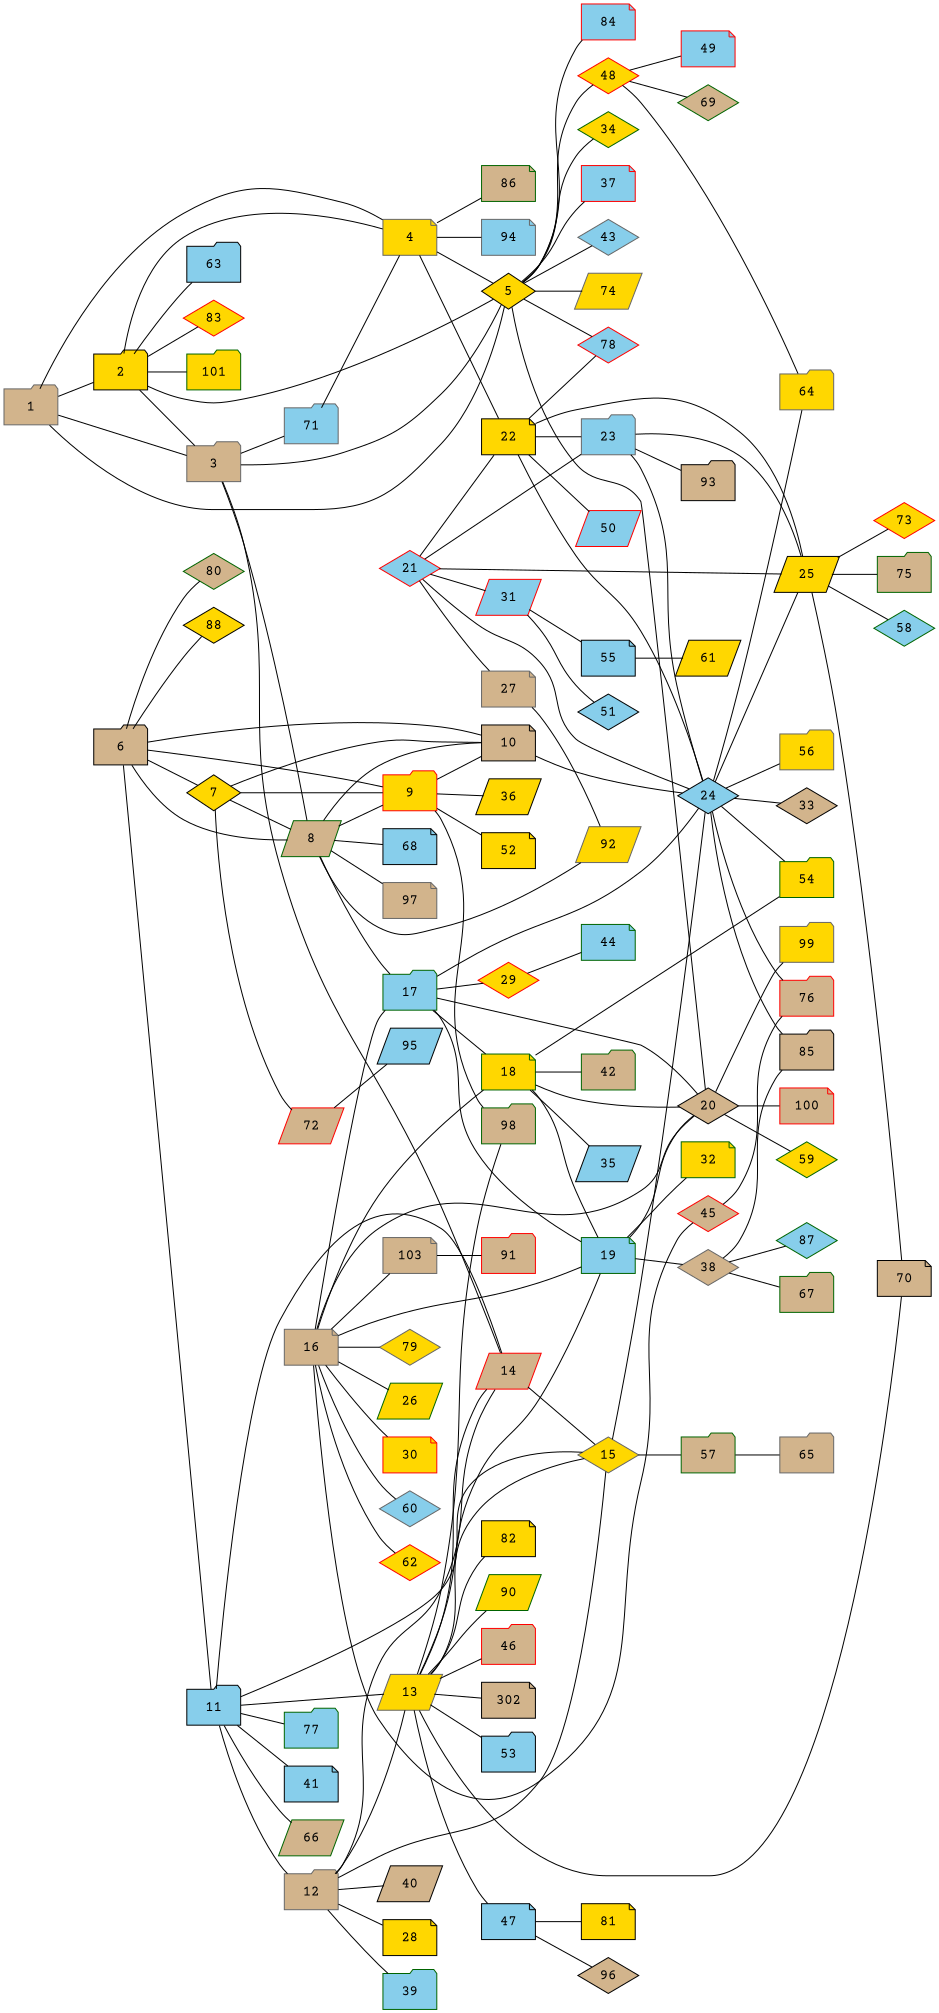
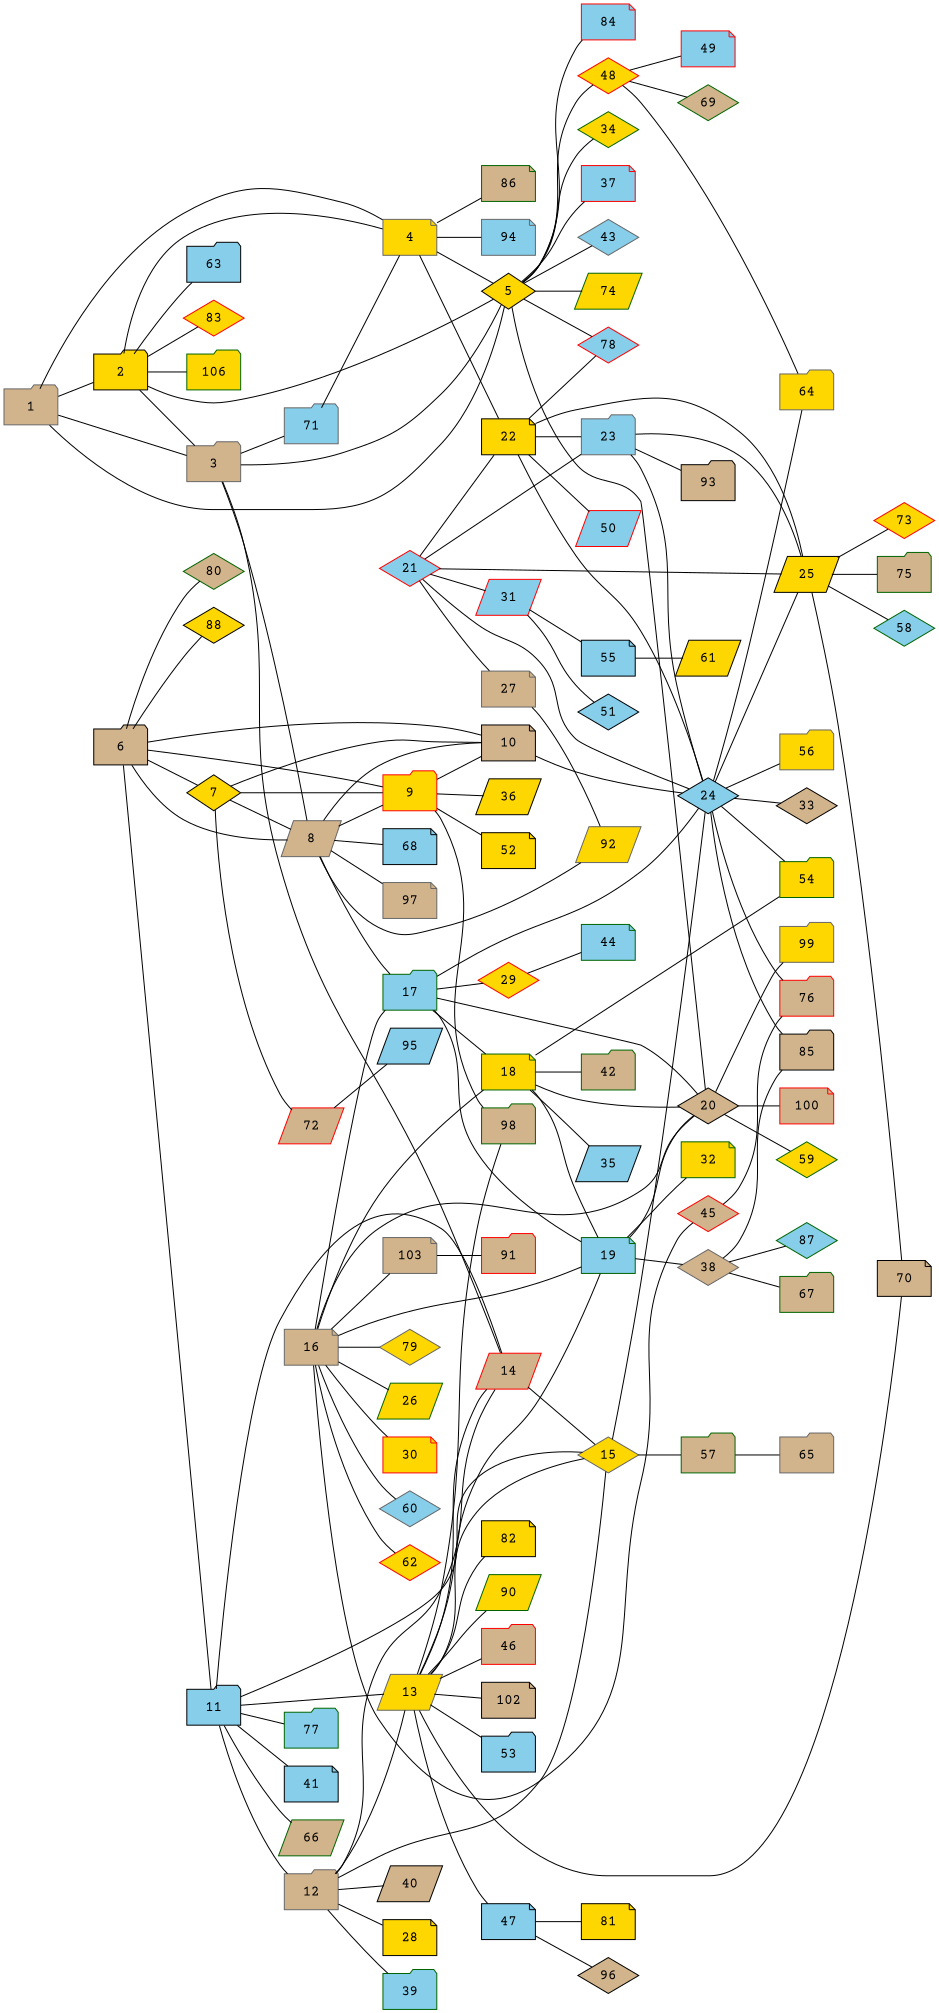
node "74": color gray40 -> darkgreen
node "101": label "101" -> "106"
node "8": color darkgreen -> gray40
node "302": label "302" -> "102"
